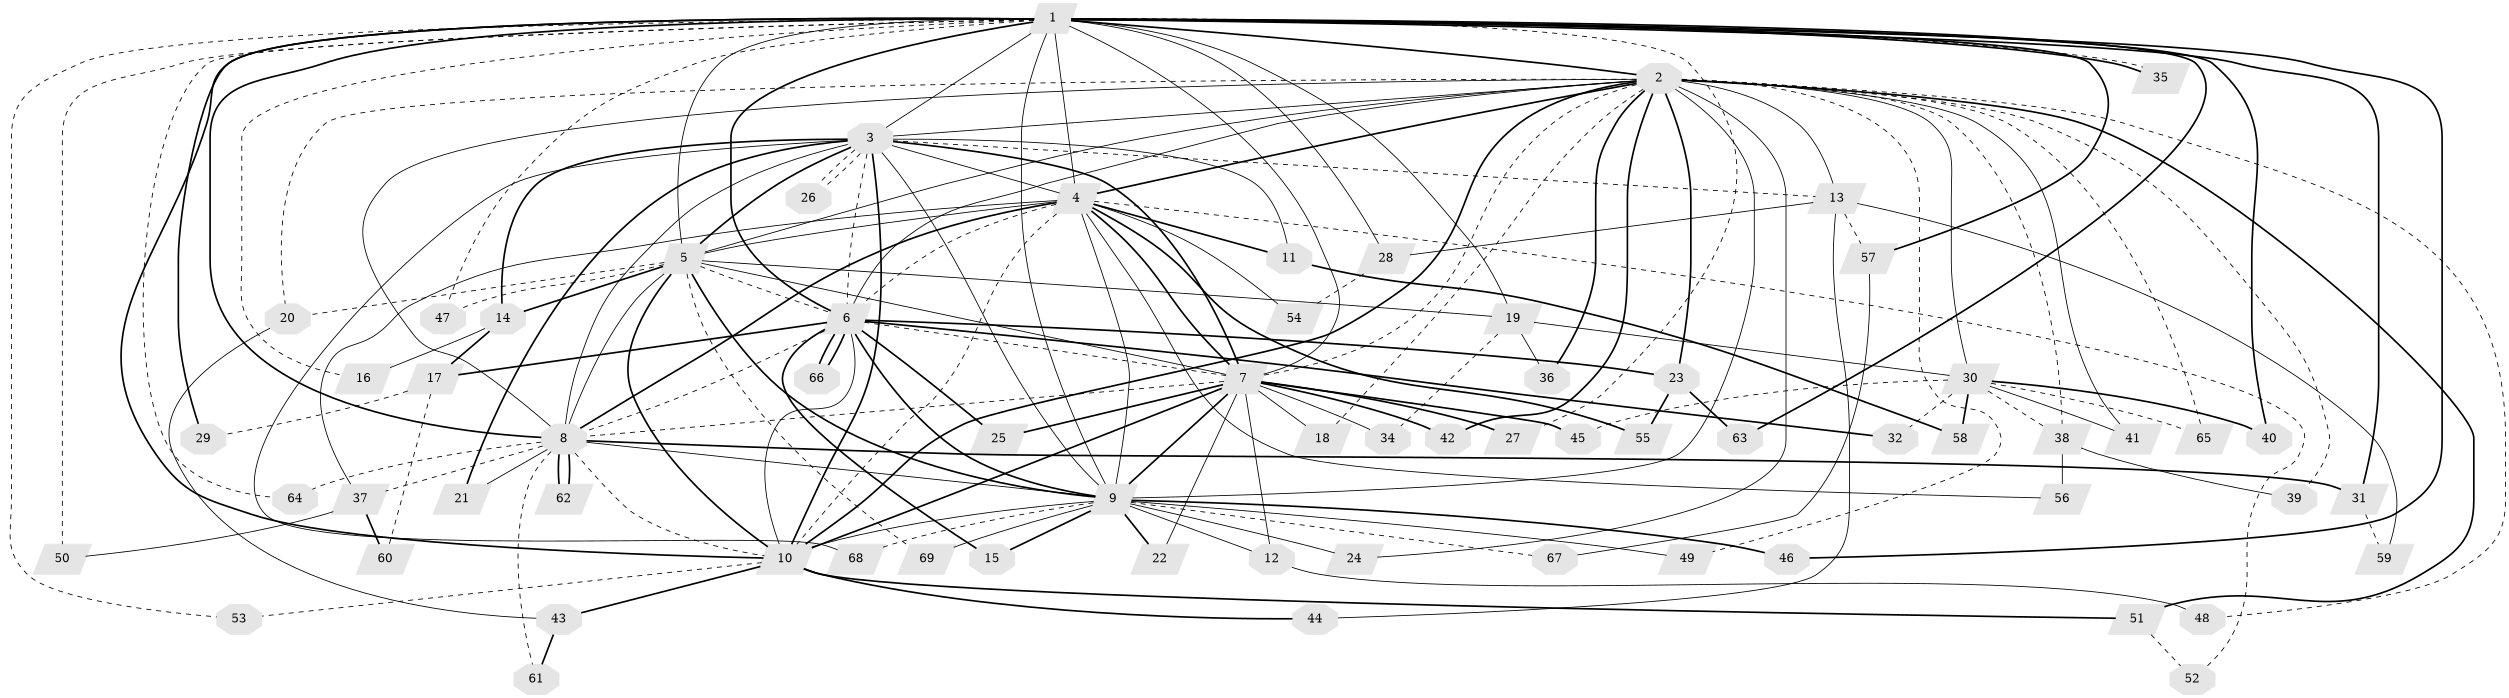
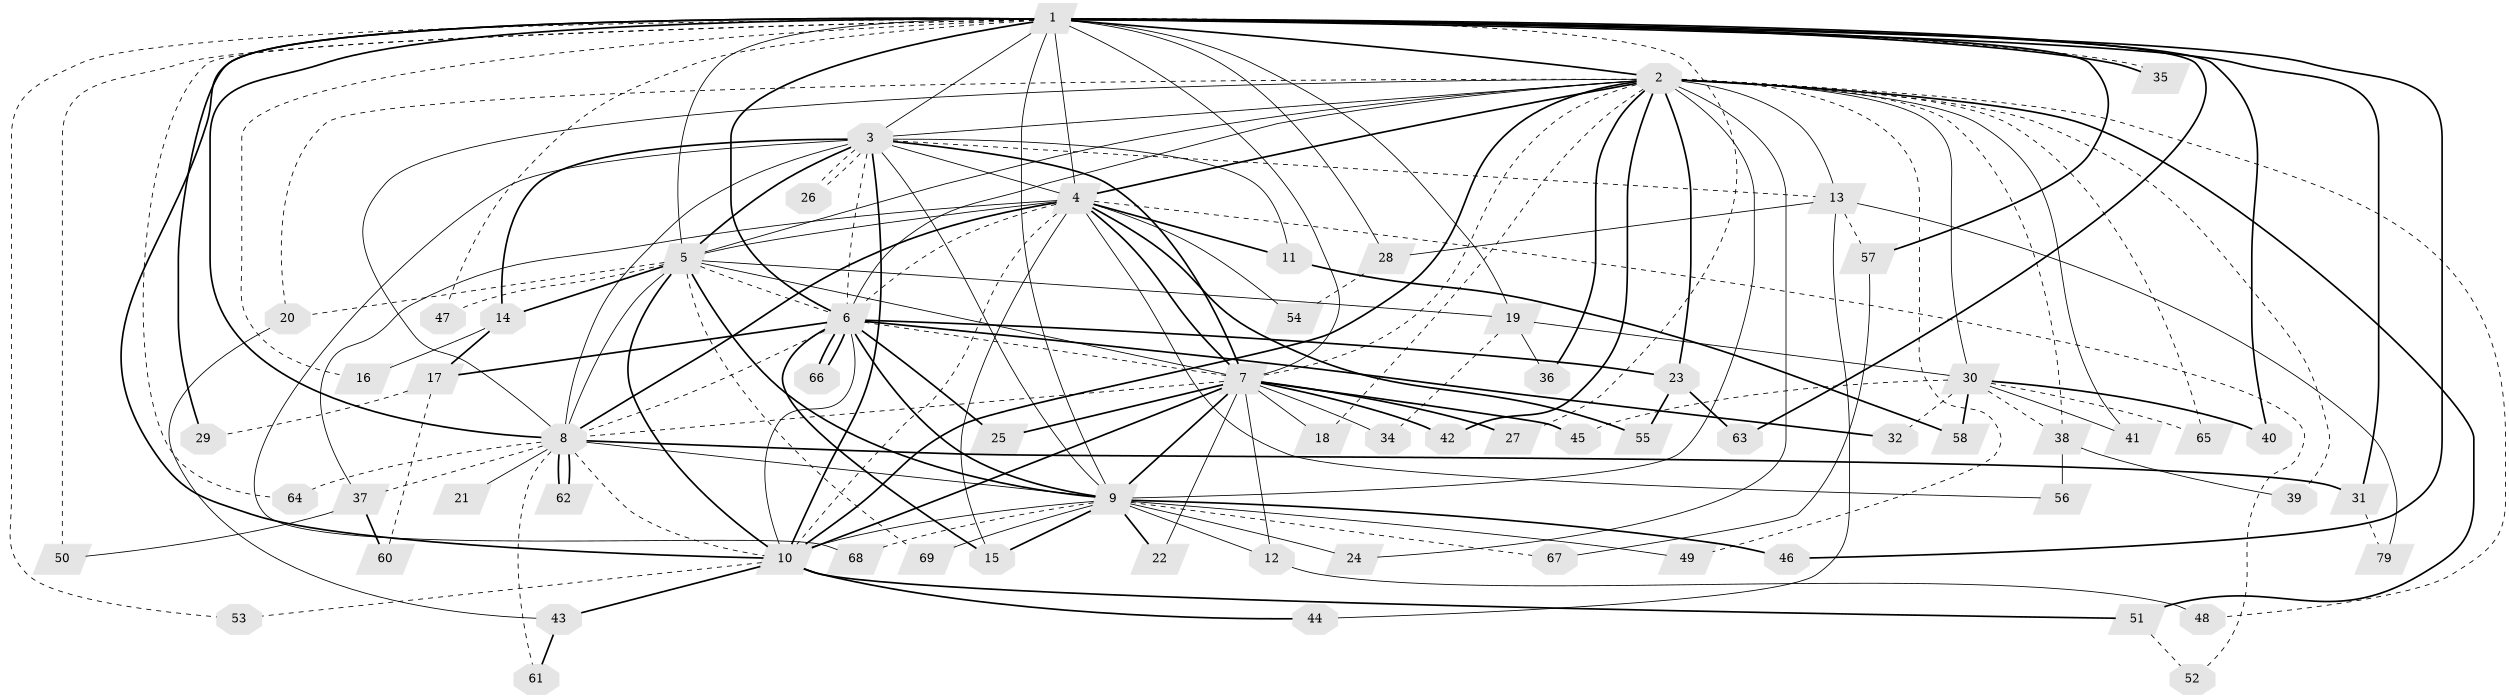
edge "3" -- "21": removed
edge "4" -- "9": now "4" -- "15"
node "59": label "59" -> "79"
